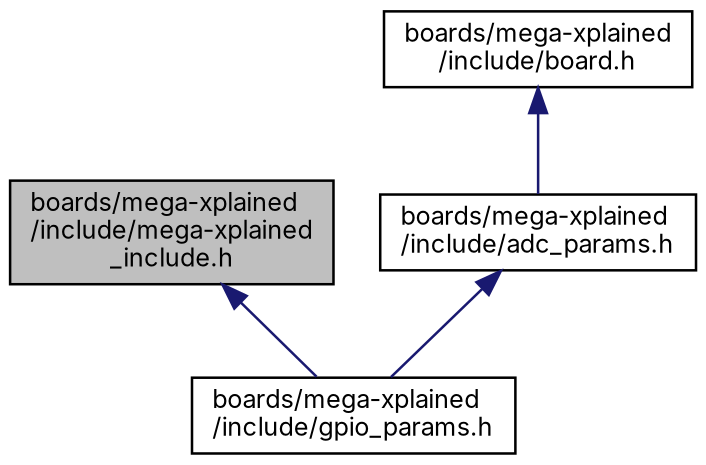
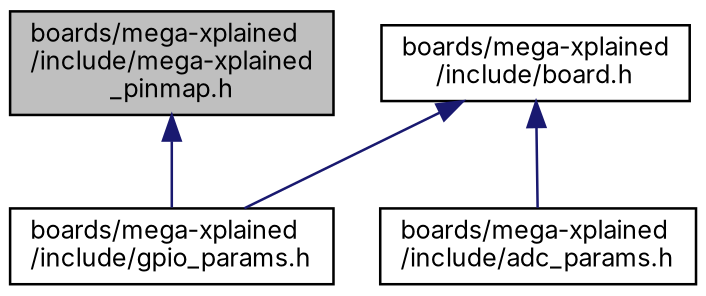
node "boards/mega-xplained /include/mega-xplained _include.h": label "boards/mega-xplained /include/mega-xplained _include.h" -> "boards/mega-xplained /include/mega-xplained _pinmap.h"
edge "boards/mega-xplained /include/gpio_params.h" -> "boards/mega-xplained /include/adc_params.h": now "boards/mega-xplained /include/gpio_params.h" -> "boards/mega-xplained /include/board.h"
